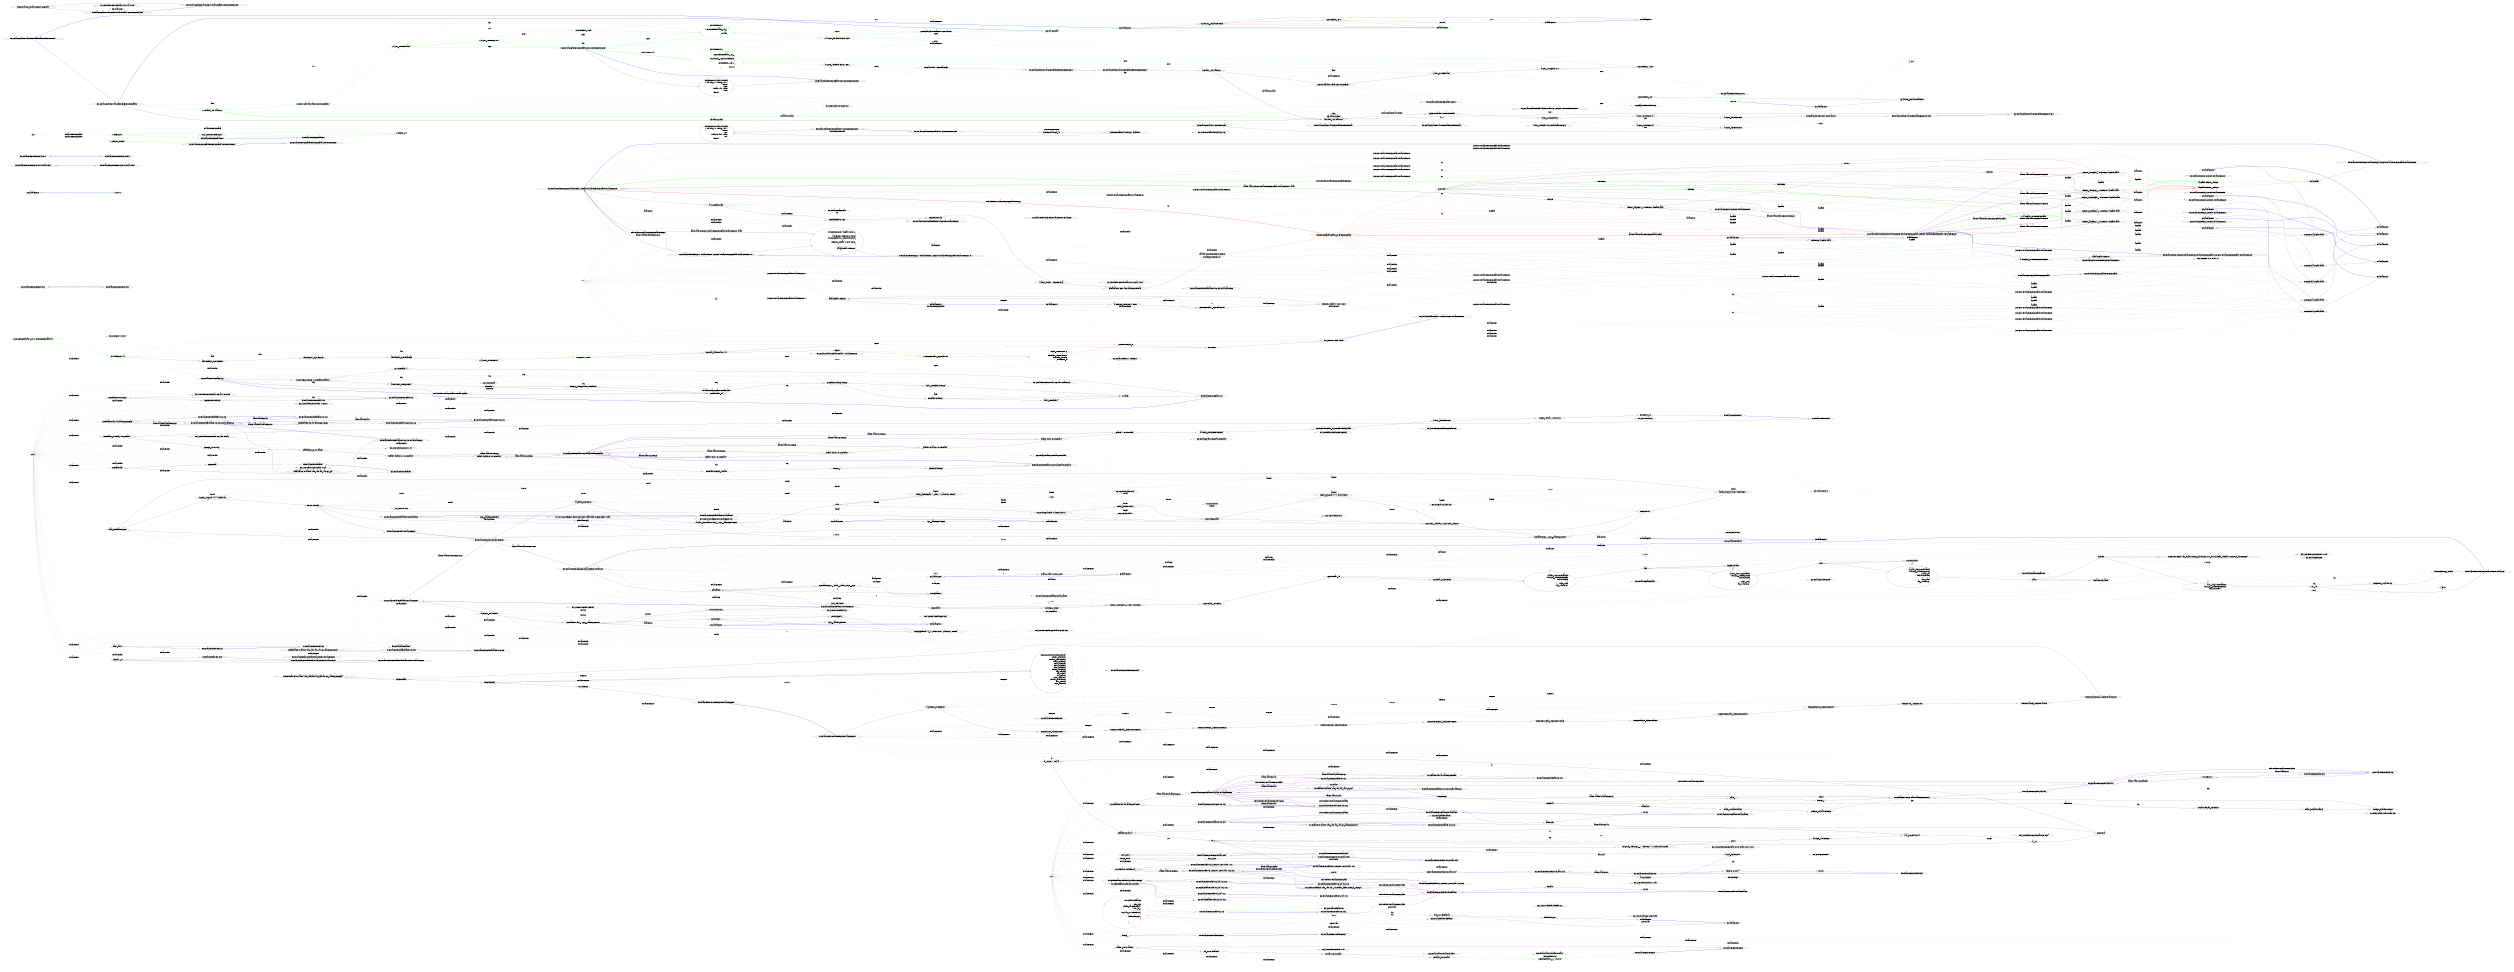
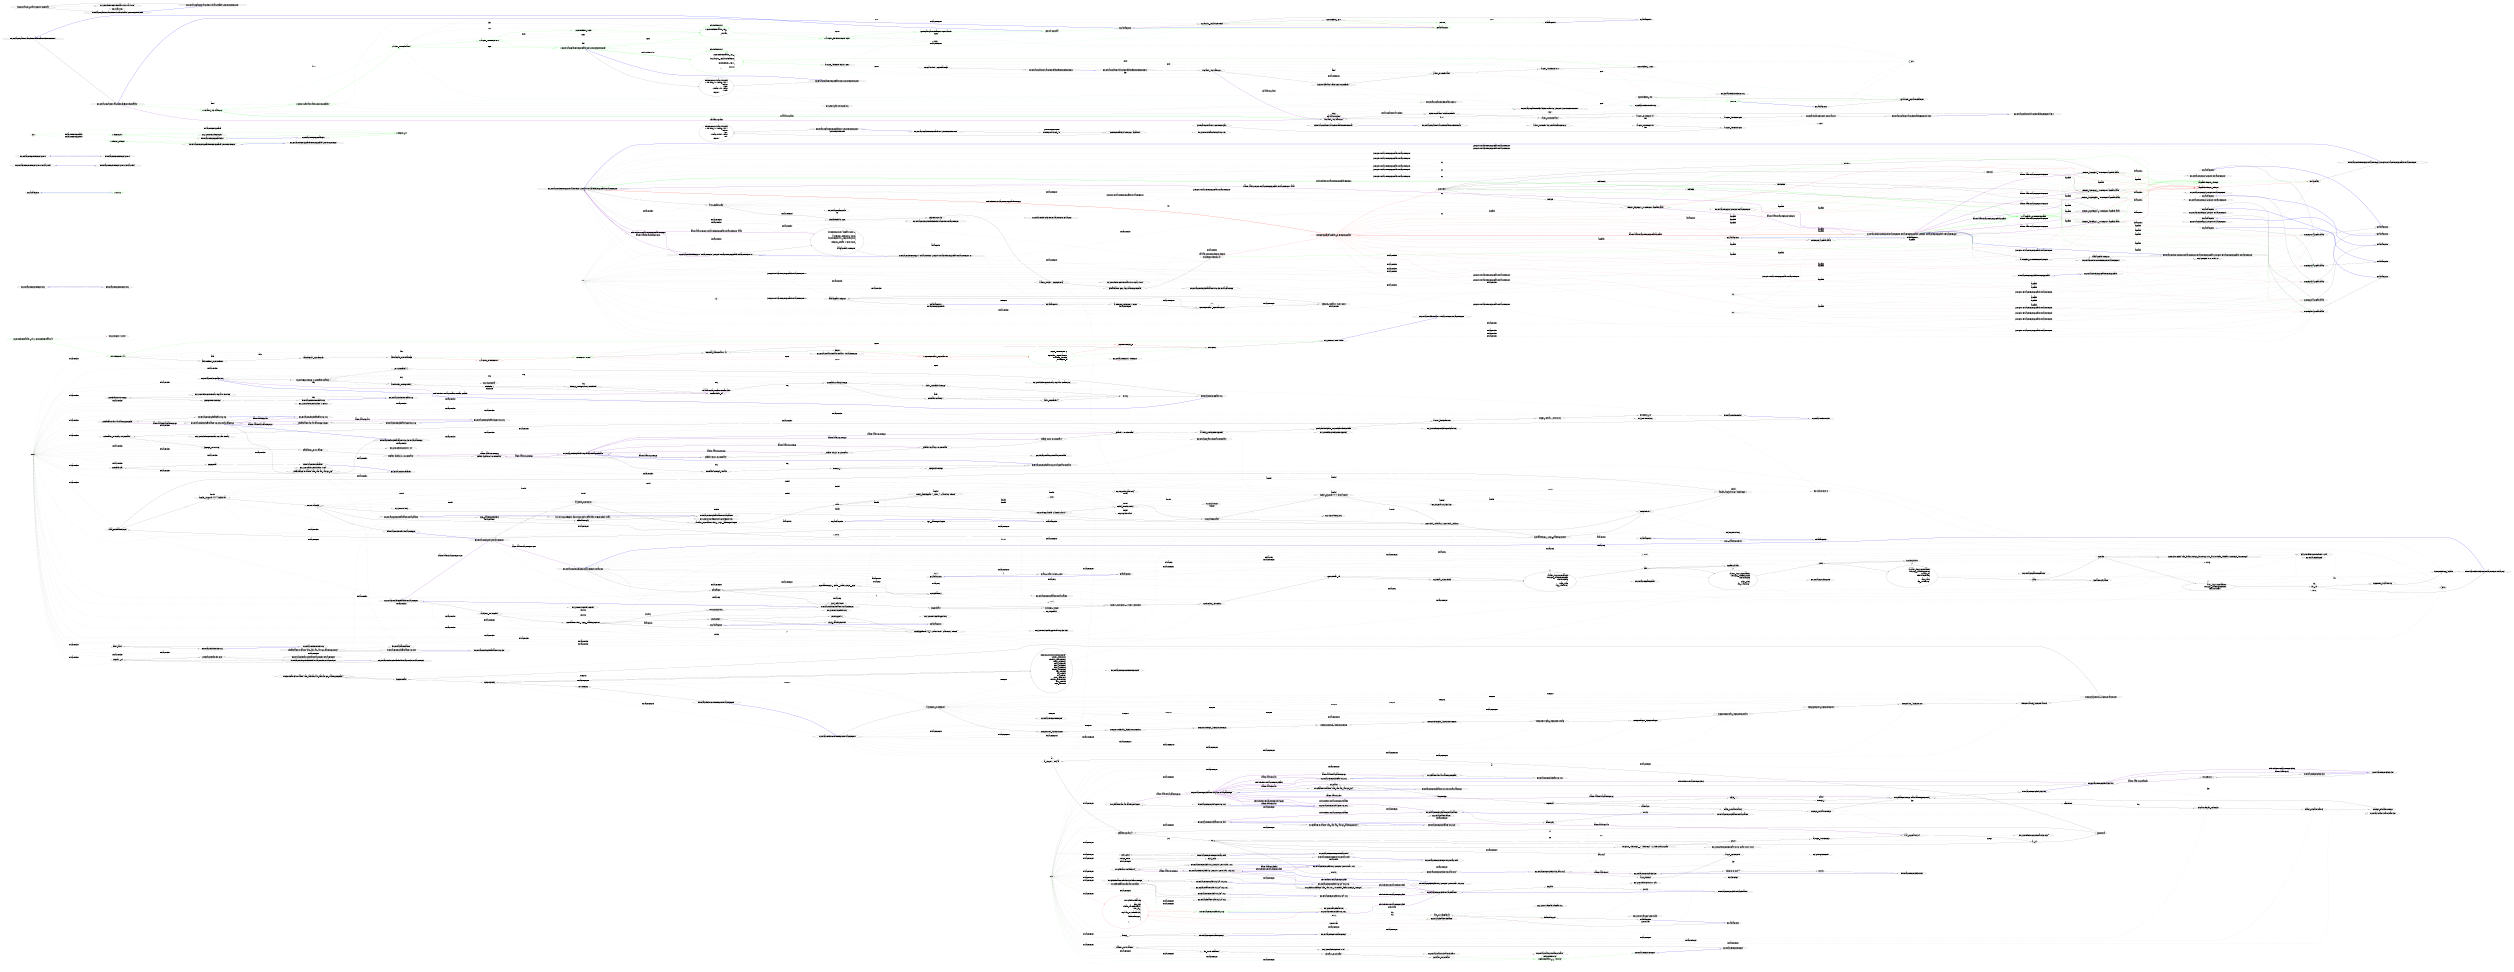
edge "n71" -> "var http = HttpFactory.Create()": label "lambda expression" -> "RestSharp.RestClient"
node "return handler;": label "return handler;" -> "return http;"
node "Entry RestSharp.RestRequest.AddHeader(file, string)": label "Entry RestSharp.RestRequest.AddHeader(file, string)" -> "Entry RestSharp.RestRequest.AddHeader(string, string)"
